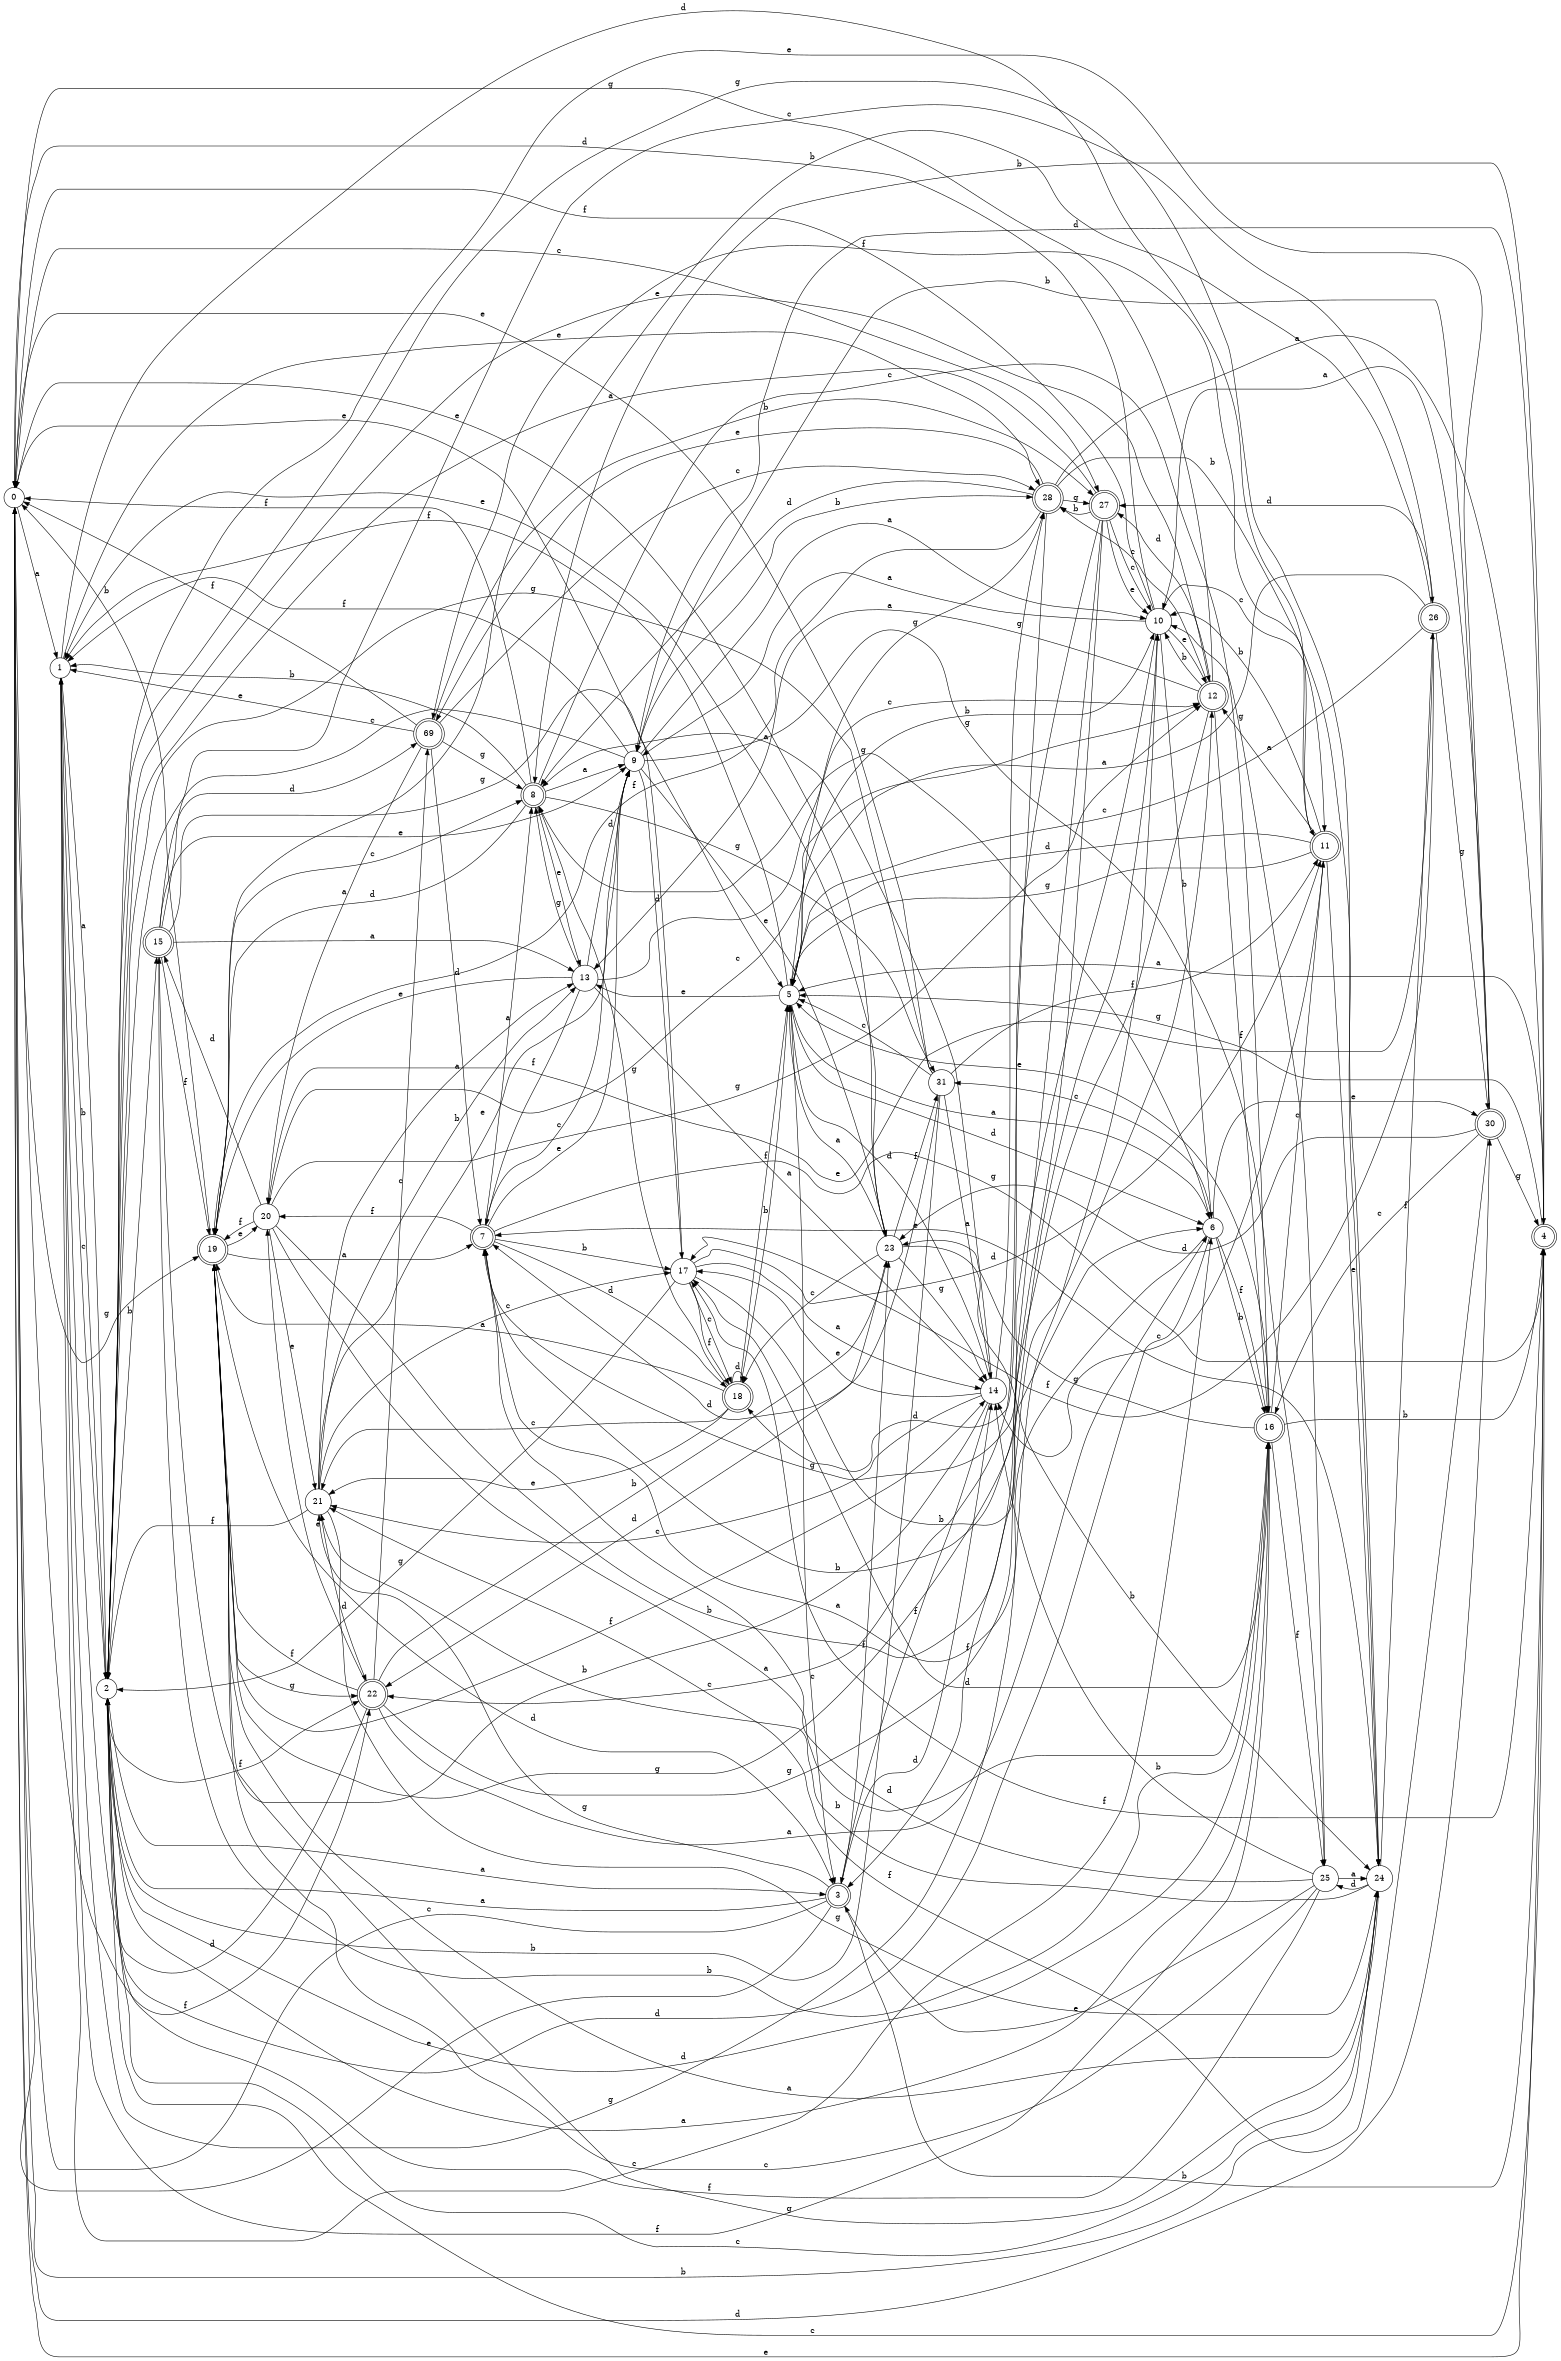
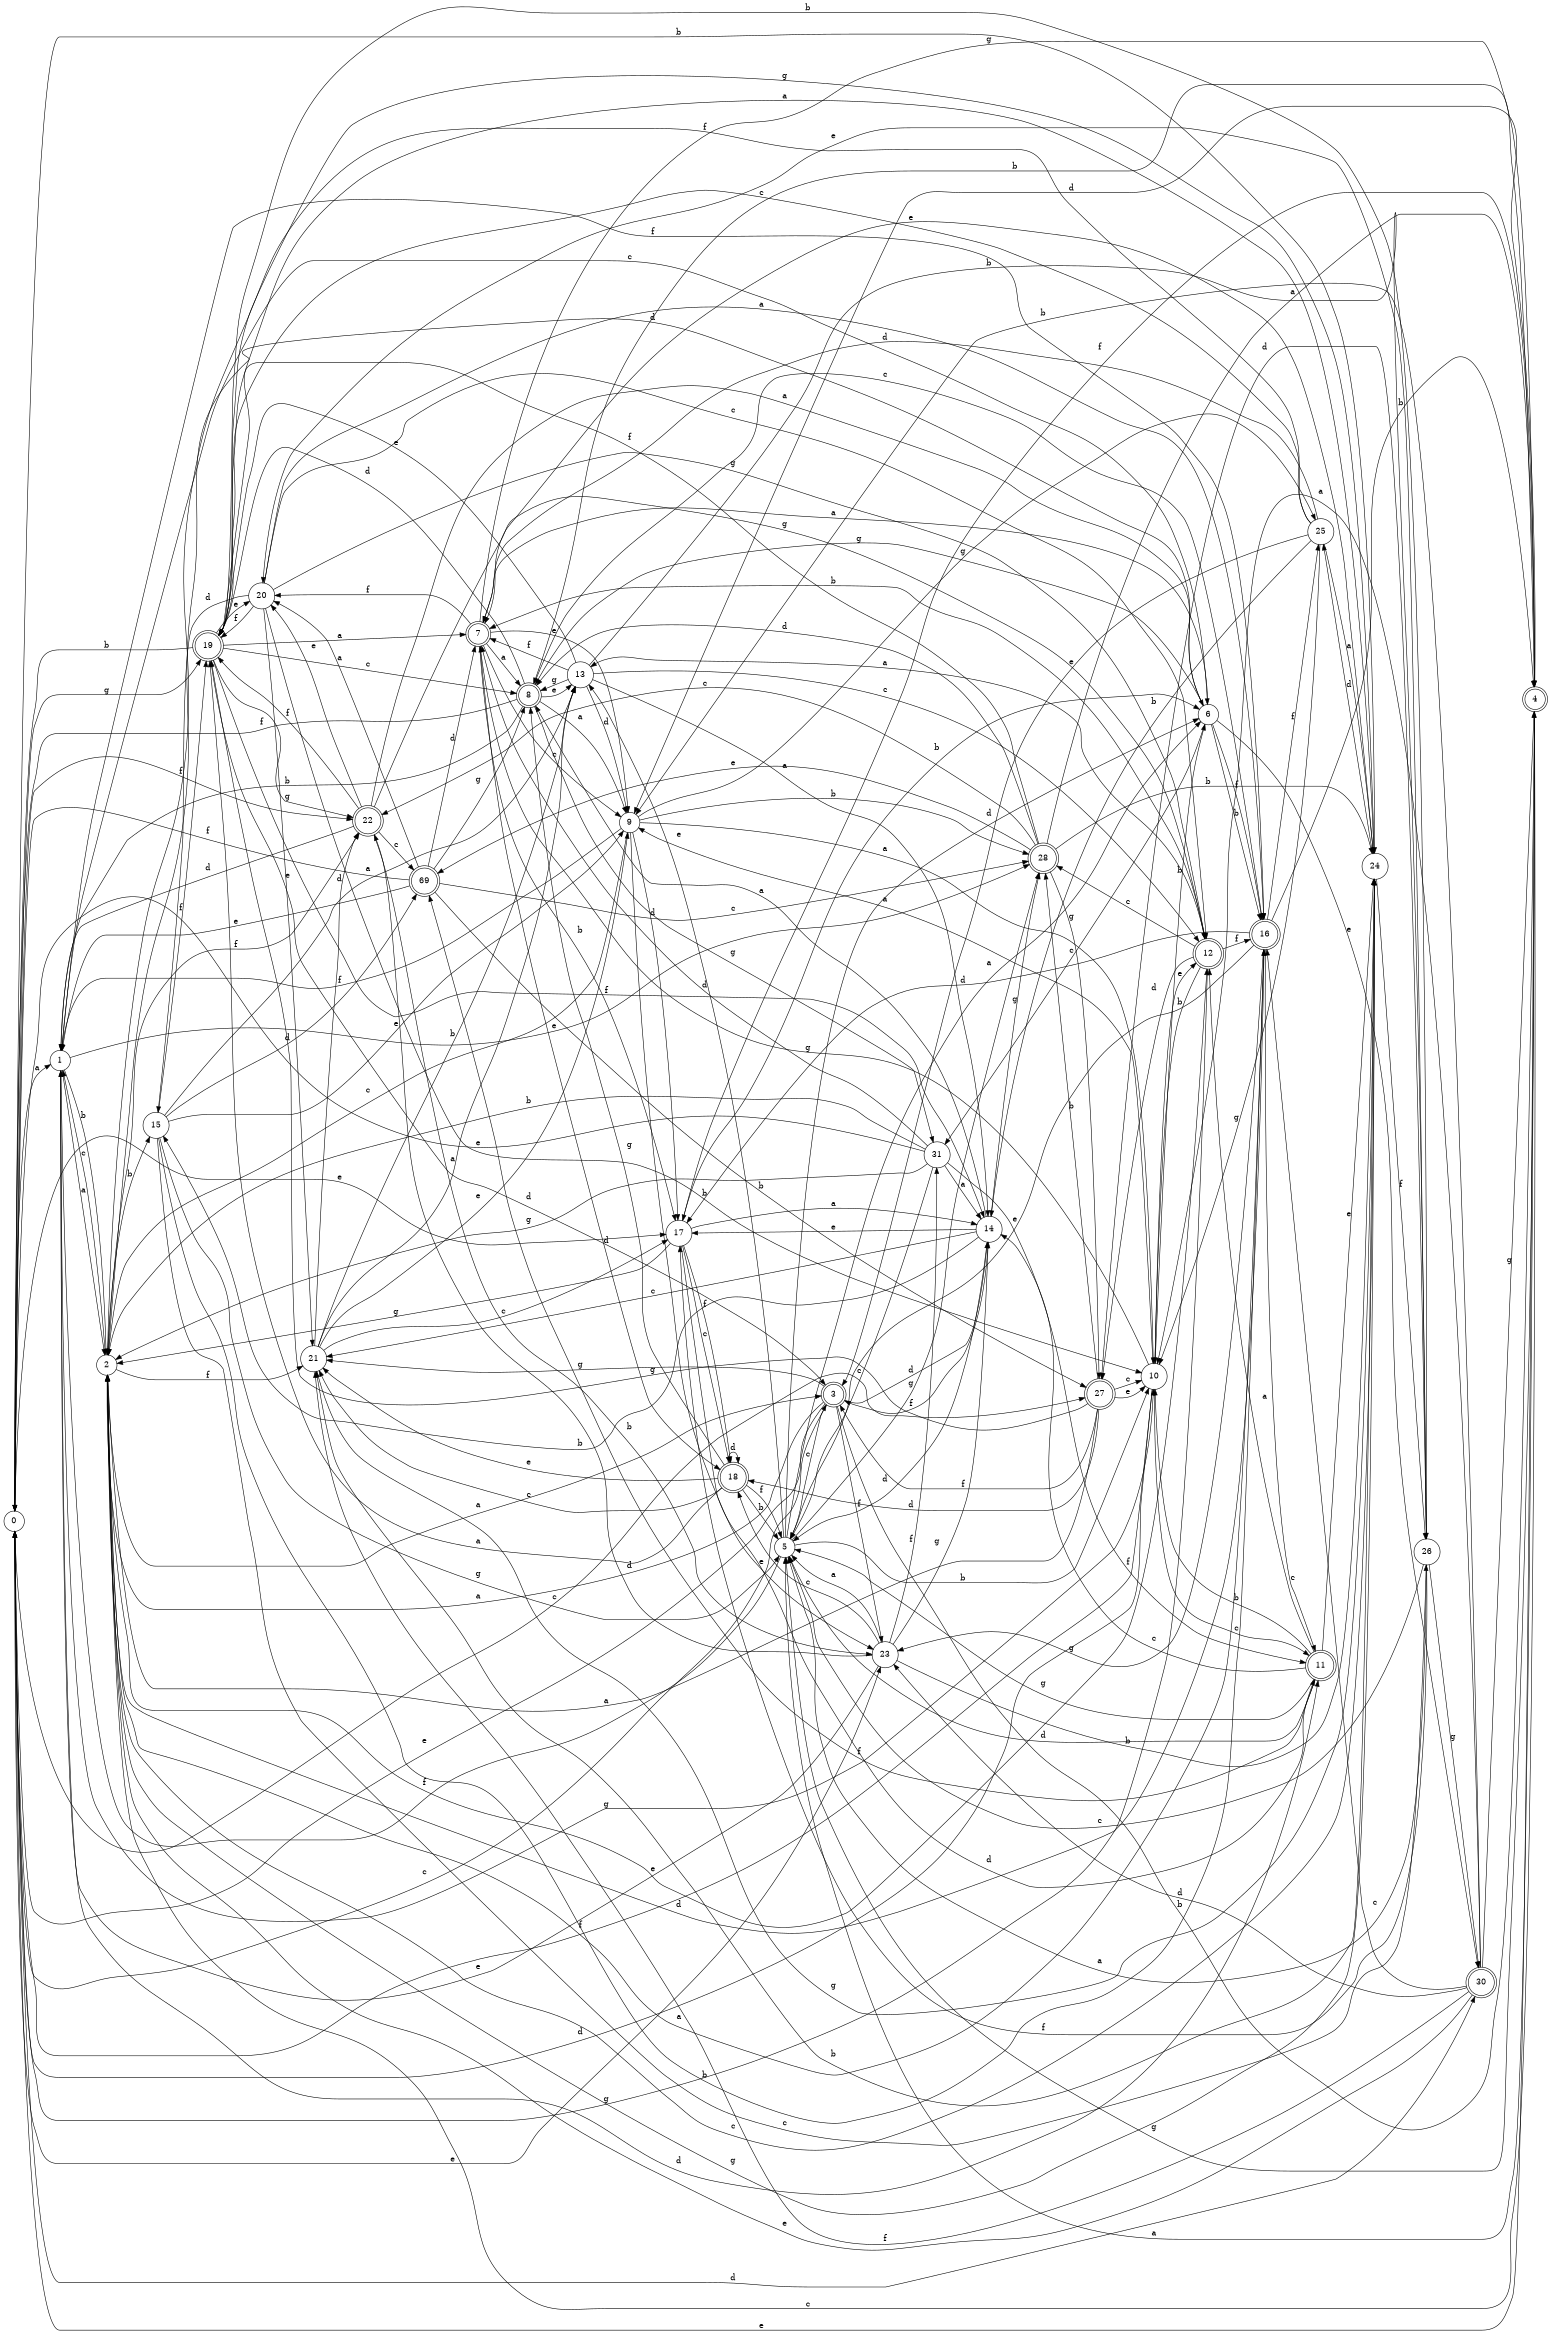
edge "13" -> "26": added, label "b"
node "26": shape doublecircle -> circle
edge "17" -> "0": reversed
node "15": shape doublecircle -> circle
edge "21" -> "2": reversed
